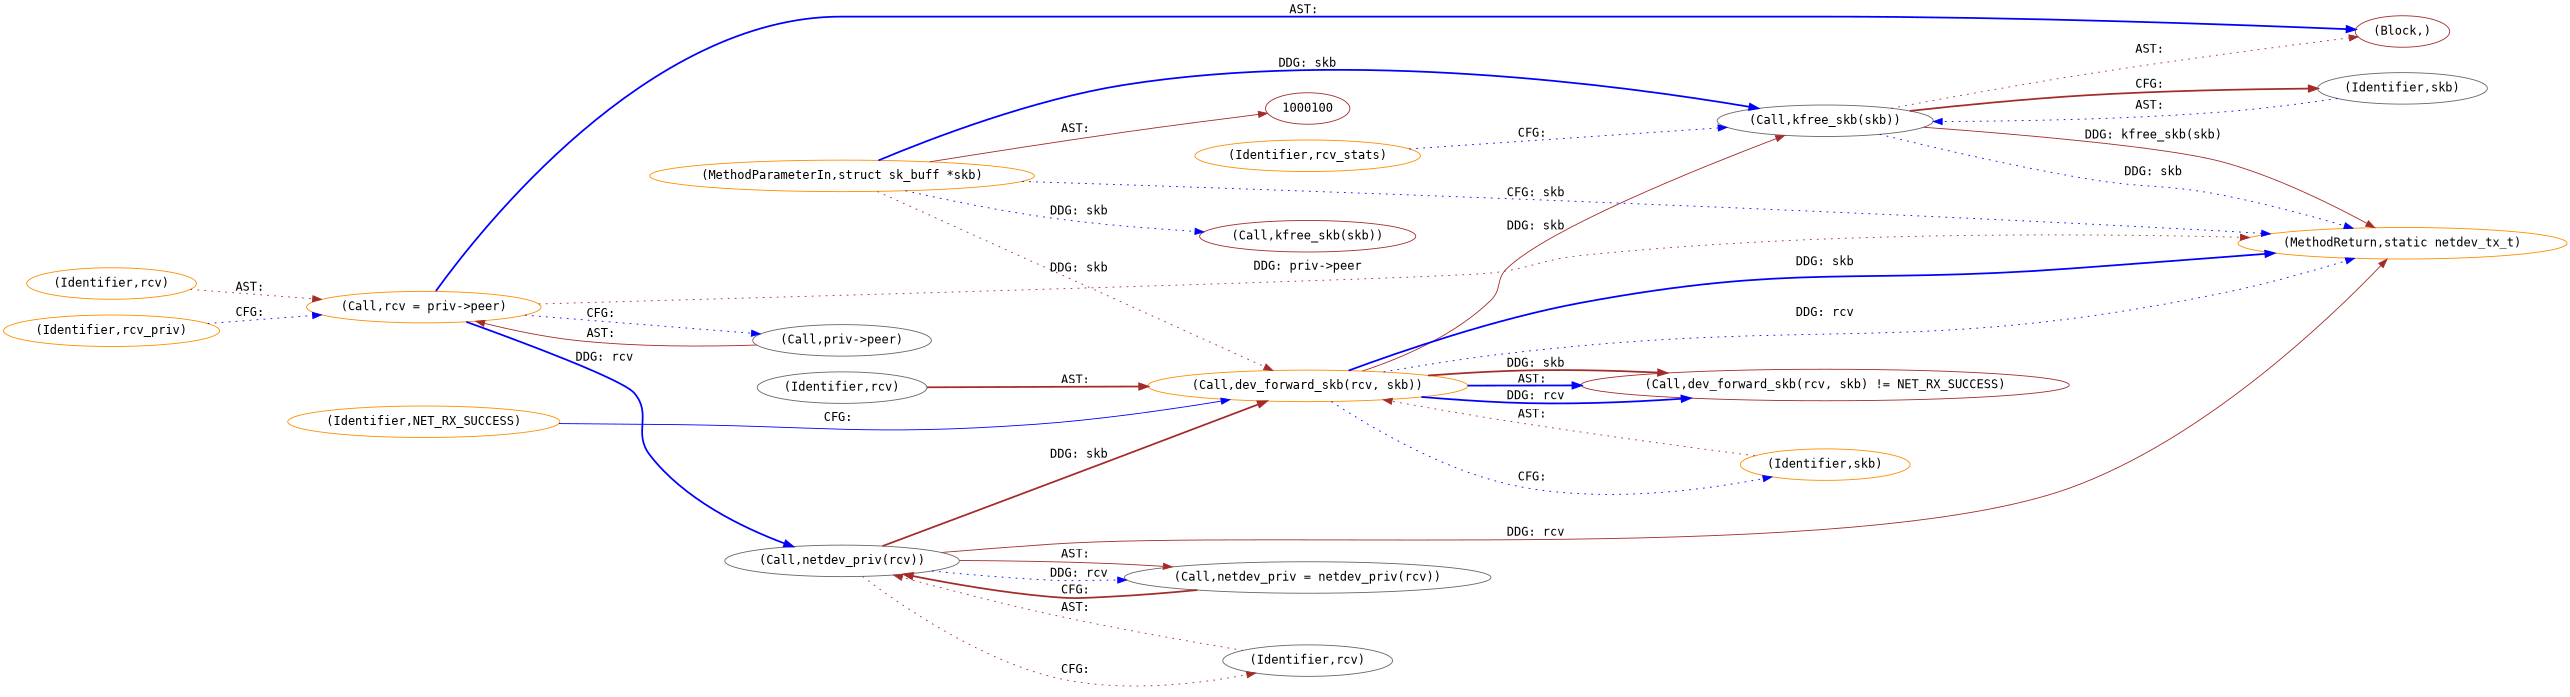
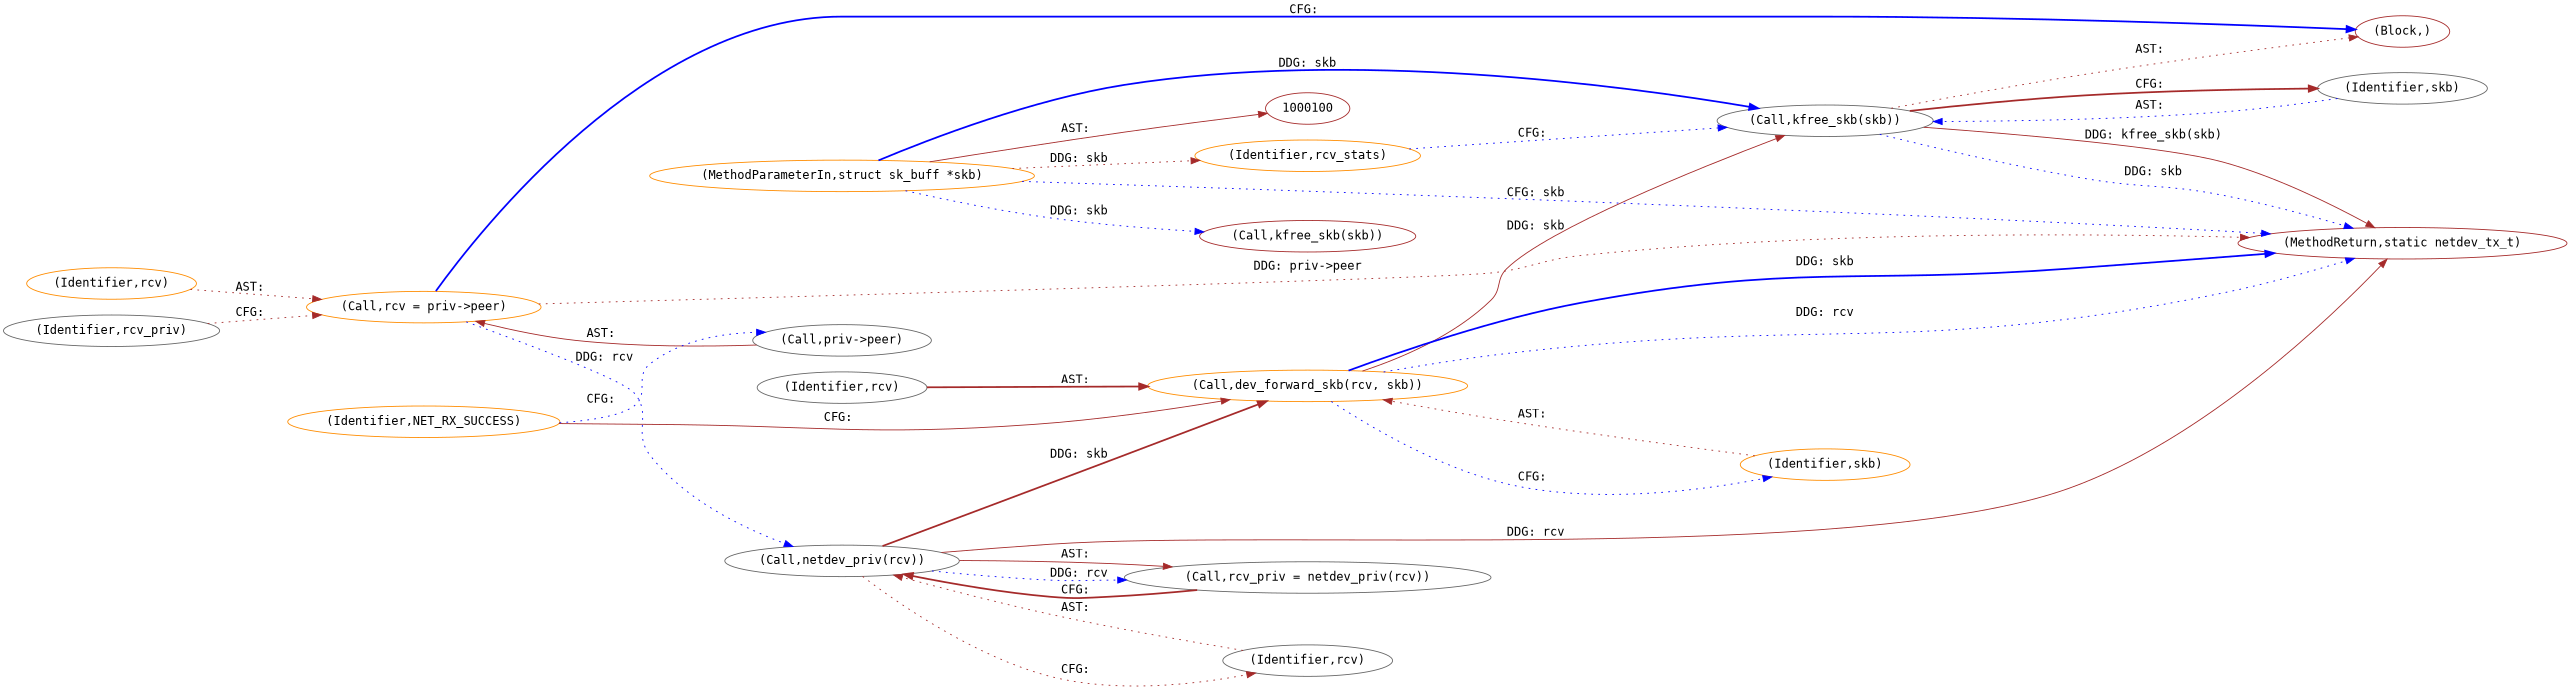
edge "(Call,rcv = priv->peer)" -> "(Block,)": label "AST: " -> "CFG: "
node "(MethodReturn,static netdev_tx_t)": color darkorange -> brown
edge "(MethodParameterIn,struct sk_buff *skb)" -> "(Call,dev_forward_skb(rcv, skb))": now "(MethodParameterIn,struct sk_buff *skb)" -> "(Identifier,rcv_stats)"
edge "(Identifier,rcv_priv)" -> "(Call,rcv = priv->peer)": color blue -> brown
edge "(Call,rcv = priv->peer)" -> "(Call,priv->peer)": now "(Identifier,NET_RX_SUCCESS)" -> "(Call,priv->peer)"
node "(Identifier,rcv_priv)": color darkorange -> gray40
node "(Call,dev_forward_skb(rcv, skb) != NET_RX_SUCCESS)": removed
edge "(Call,rcv = priv->peer)" -> "(Call,netdev_priv(rcv))": style bold -> dotted
edge "(Identifier,NET_RX_SUCCESS)" -> "(Call,dev_forward_skb(rcv, skb))": color blue -> brown
node "(Call,netdev_priv = netdev_priv(rcv))": label "(Call,netdev_priv = netdev_priv(rcv))" -> "(Call,rcv_priv = netdev_priv(rcv))"
